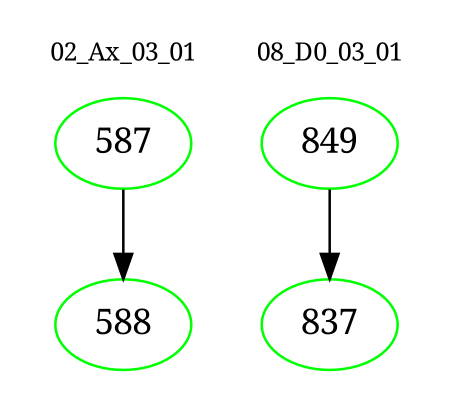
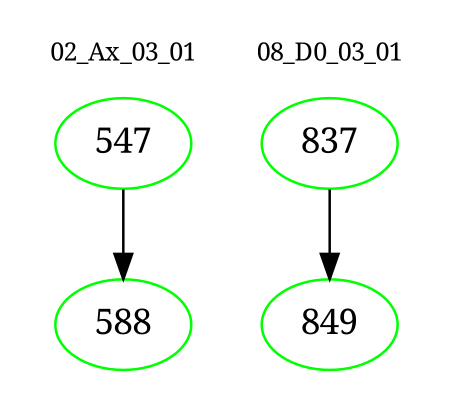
node "587": label "587" -> "547"
edge "849" -> "837": reversed
